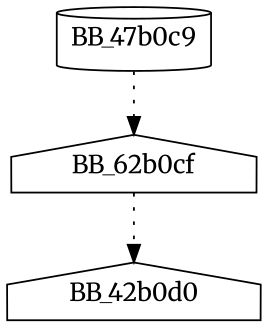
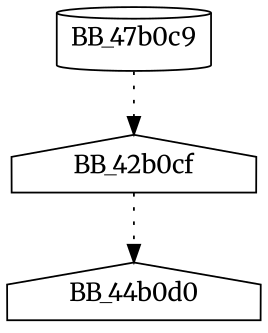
node "BB_62b0cf": label "BB_62b0cf" -> "BB_42b0cf"
node "BB_42b0d0": label "BB_42b0d0" -> "BB_44b0d0"
